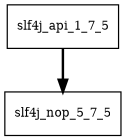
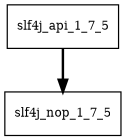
node "slf4j_nop_5_7_5": label "slf4j_nop_5_7_5" -> "slf4j_nop_1_7_5"
